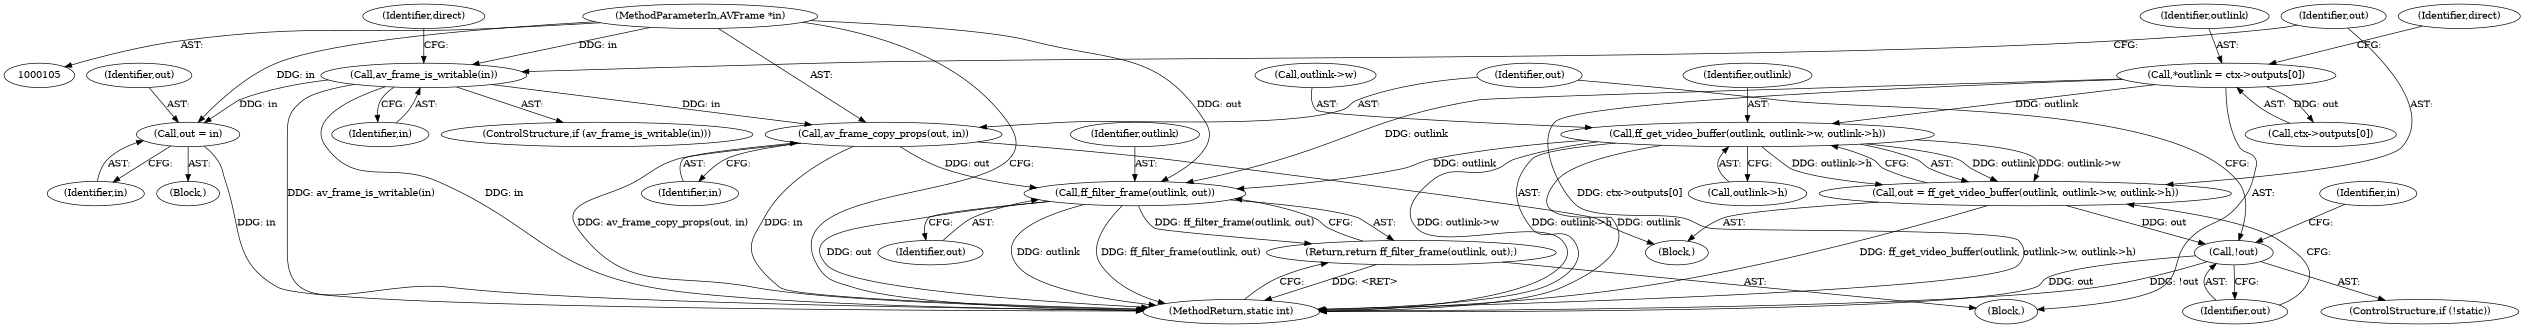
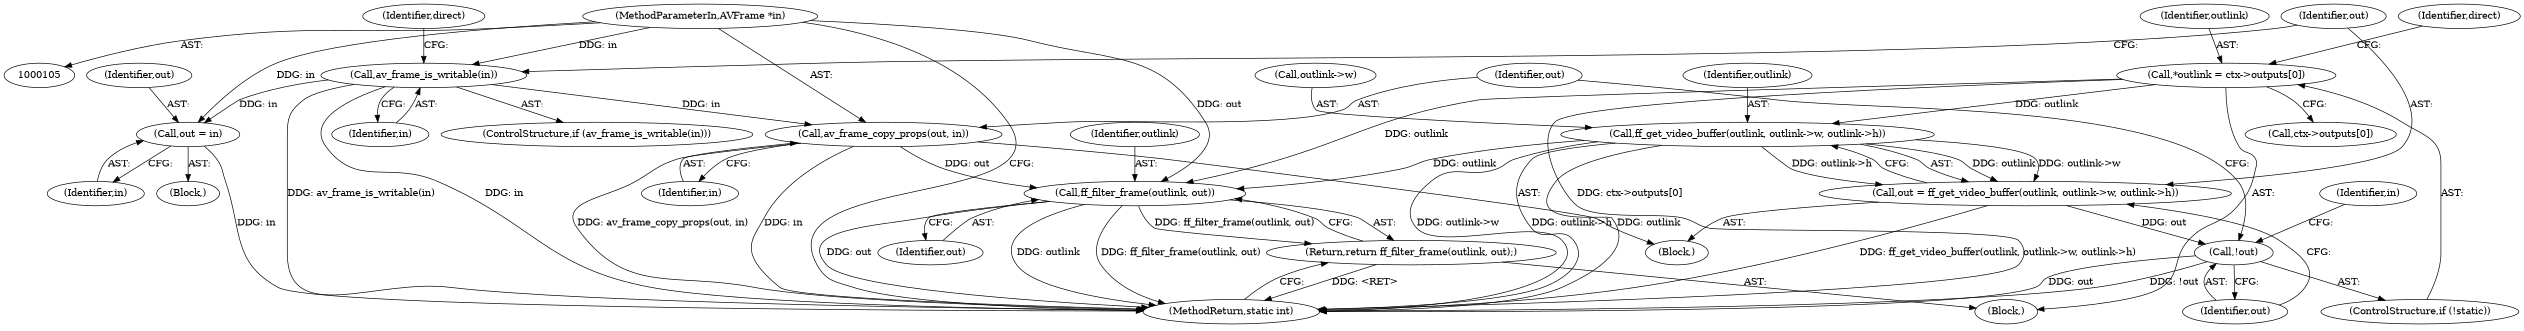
edge "(Call,*outlink = ctx->outputs[0])" -> "(Call,ctx->outputs[0])": label "DDG: out" -> "CFG: "
edge "(Call,ctx->outputs[0])" -> "(Call,*outlink = ctx->outputs[0])": now "(ControlStructure,if (!static))" -> "(Call,*outlink = ctx->outputs[0])"
node "(Call,outlink->h)": removed
